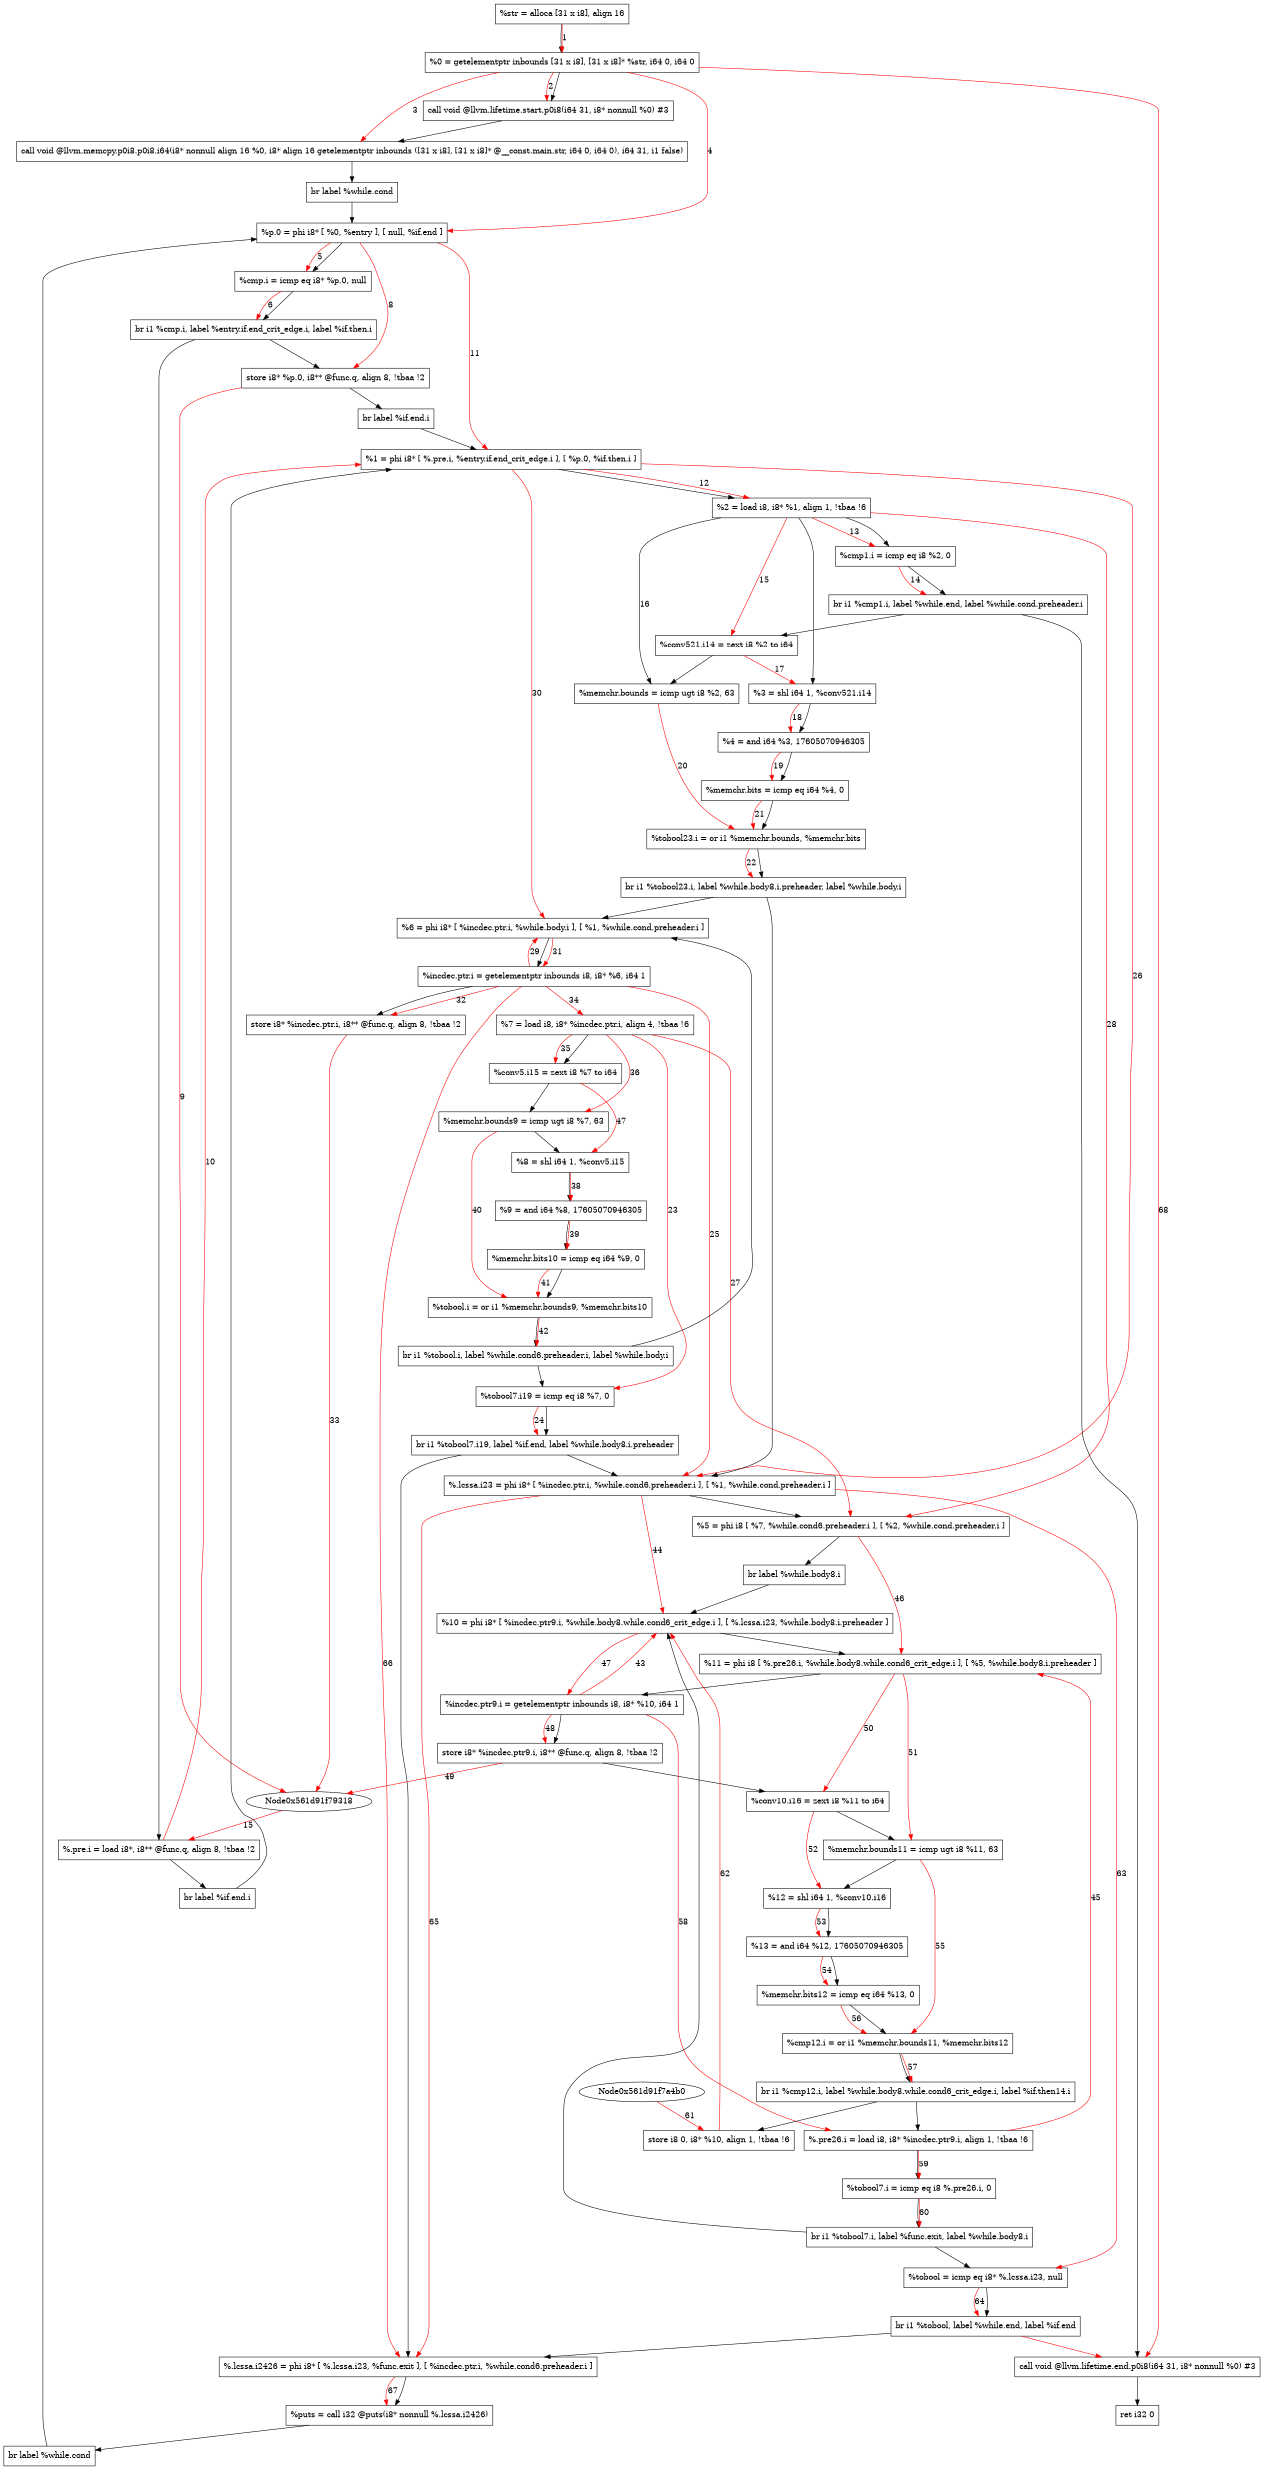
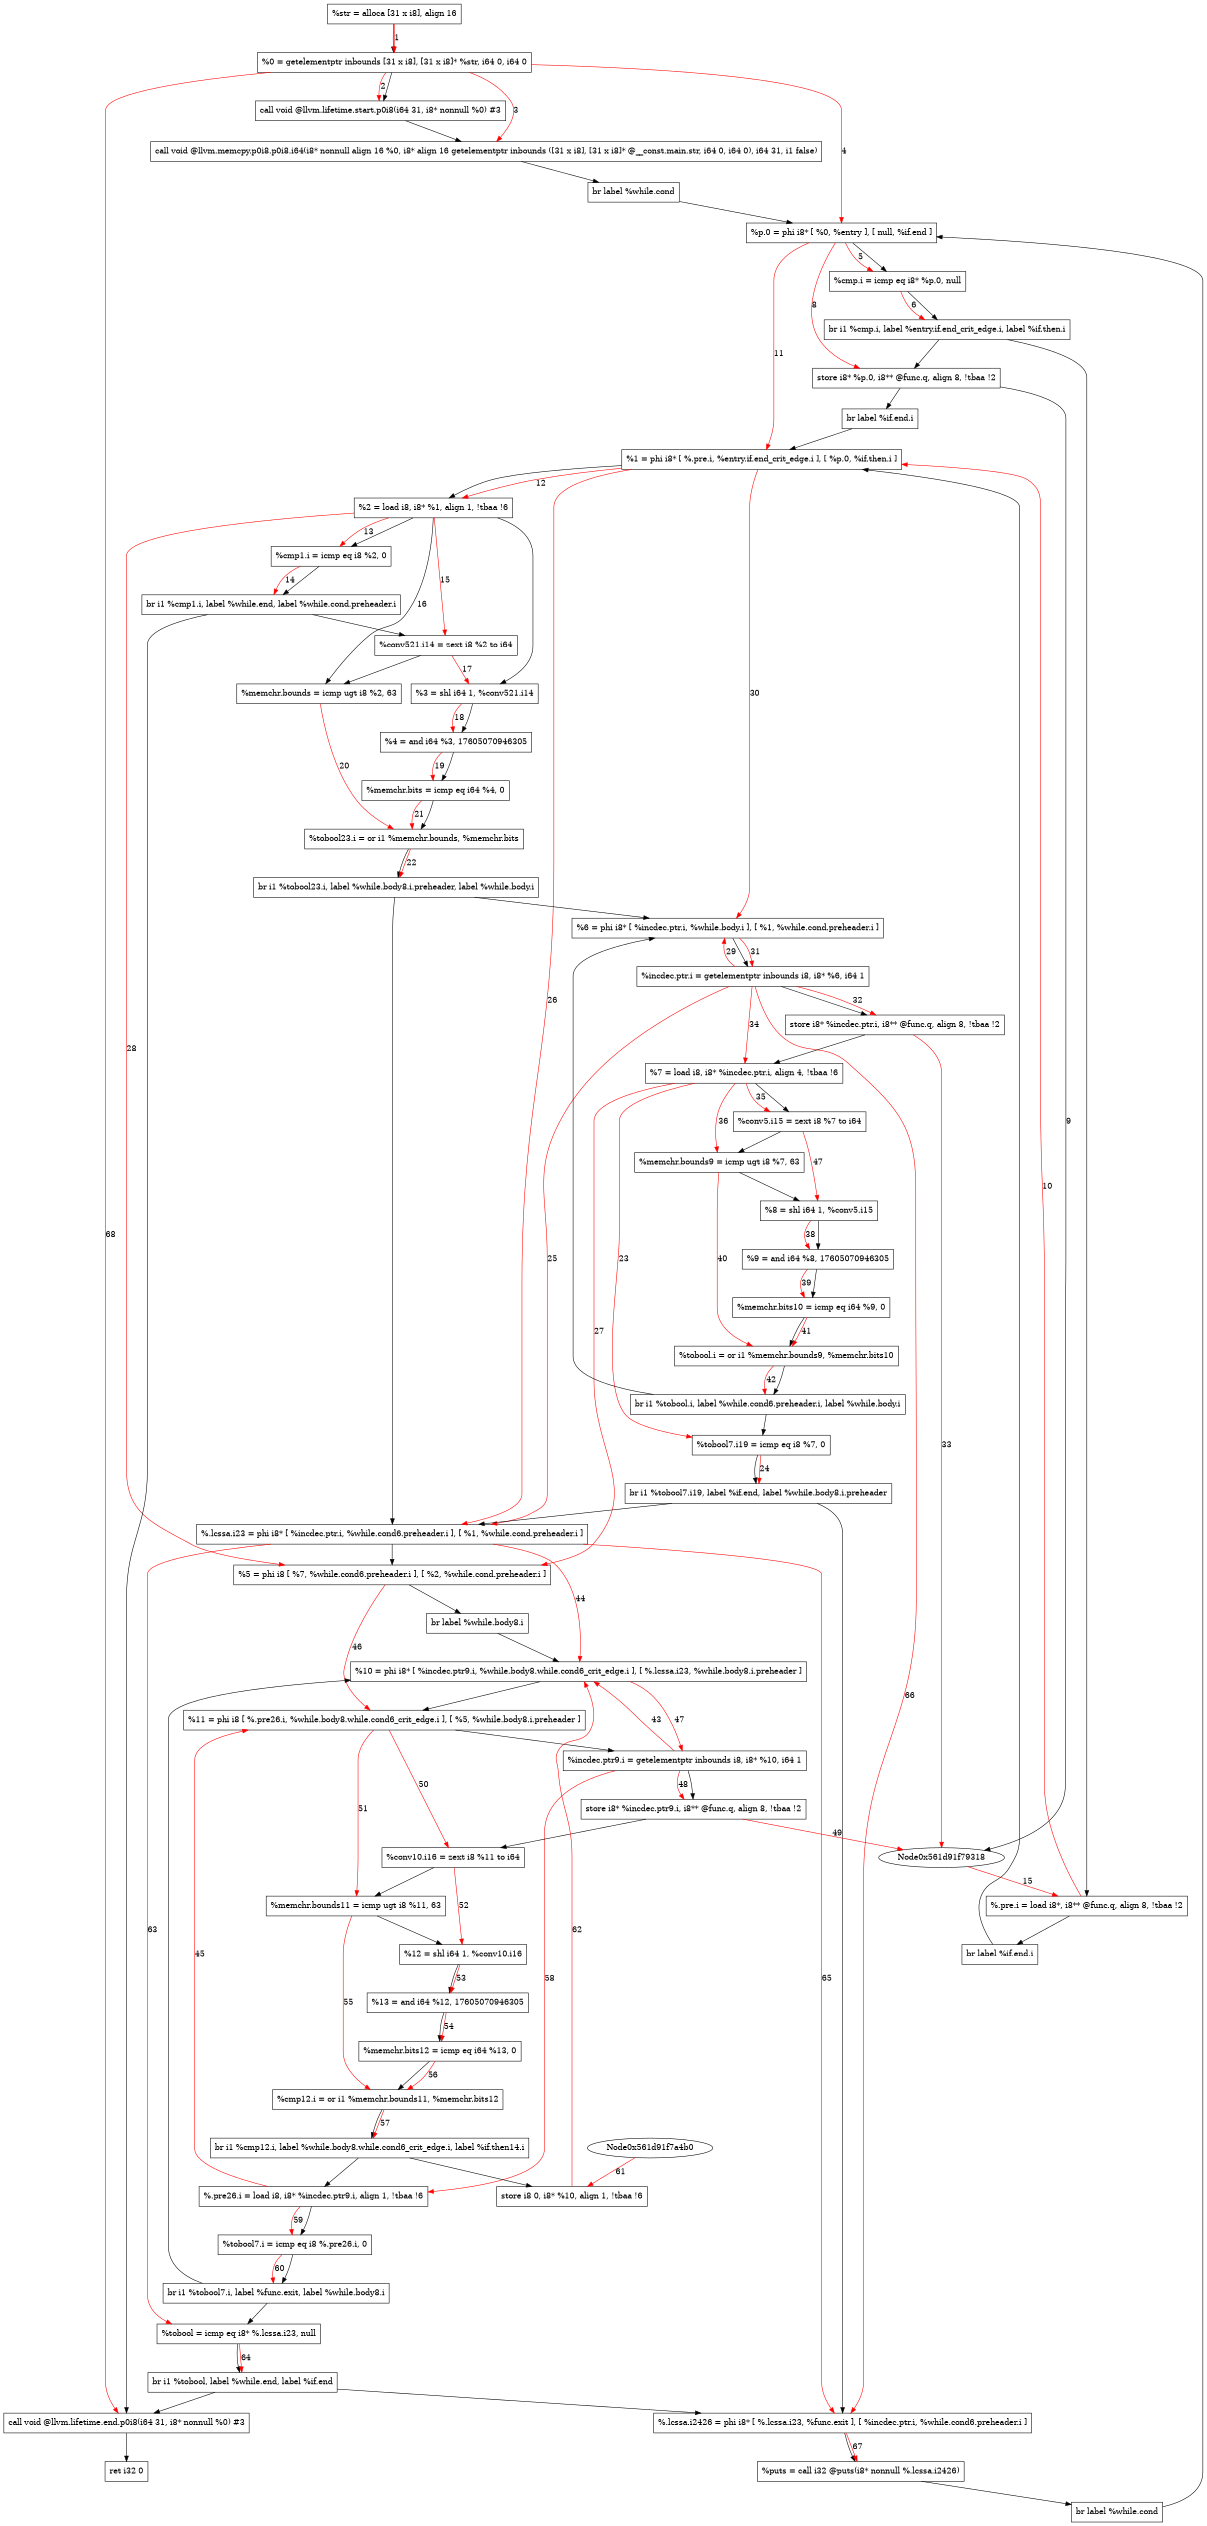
edge "store i8* %incdec.ptr.i, i8** @func.q, align 8, !tbaa !2" -> "%7 = load i8, i8* %incdec.ptr.i, align 4, !tbaa !6": added
edge "store i8* %p.0, i8** @func.q, align 8, !tbaa !2" -> "Node0x561d91f79318": color red -> black
edge "br i1 %tobool, label %while.end, label %if.end" -> "call void @llvm.lifetime.end.p0i8(i64 31, i8* nonnull %0) #3": color red -> black
